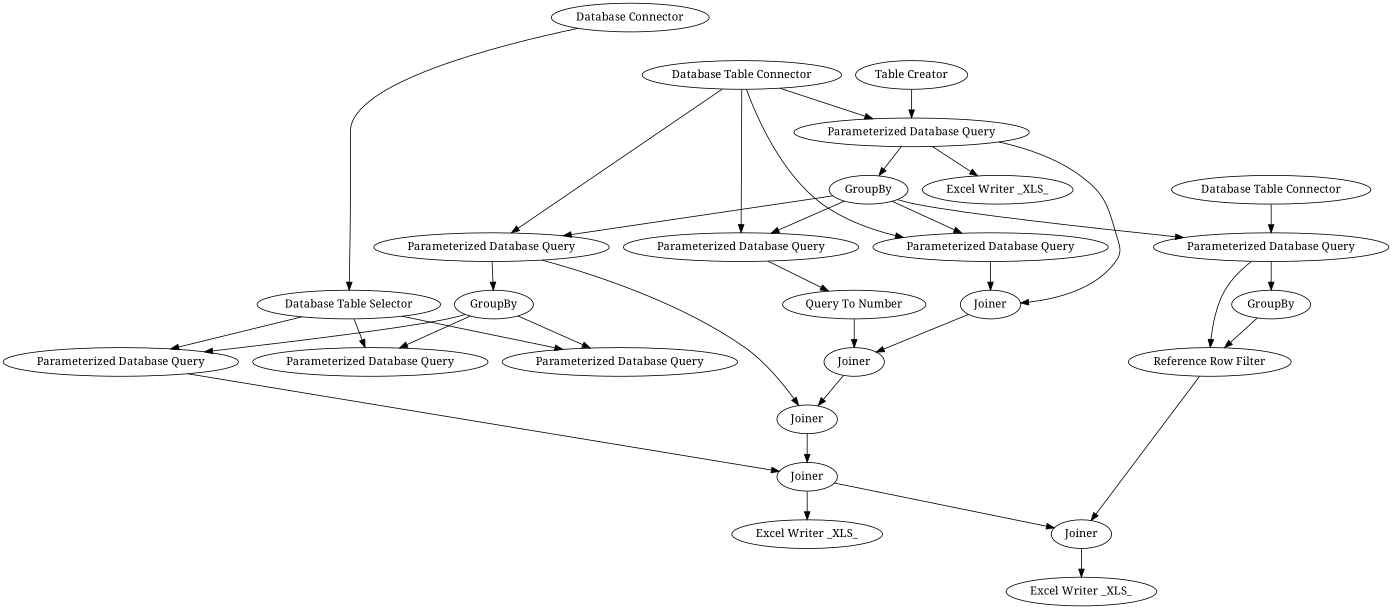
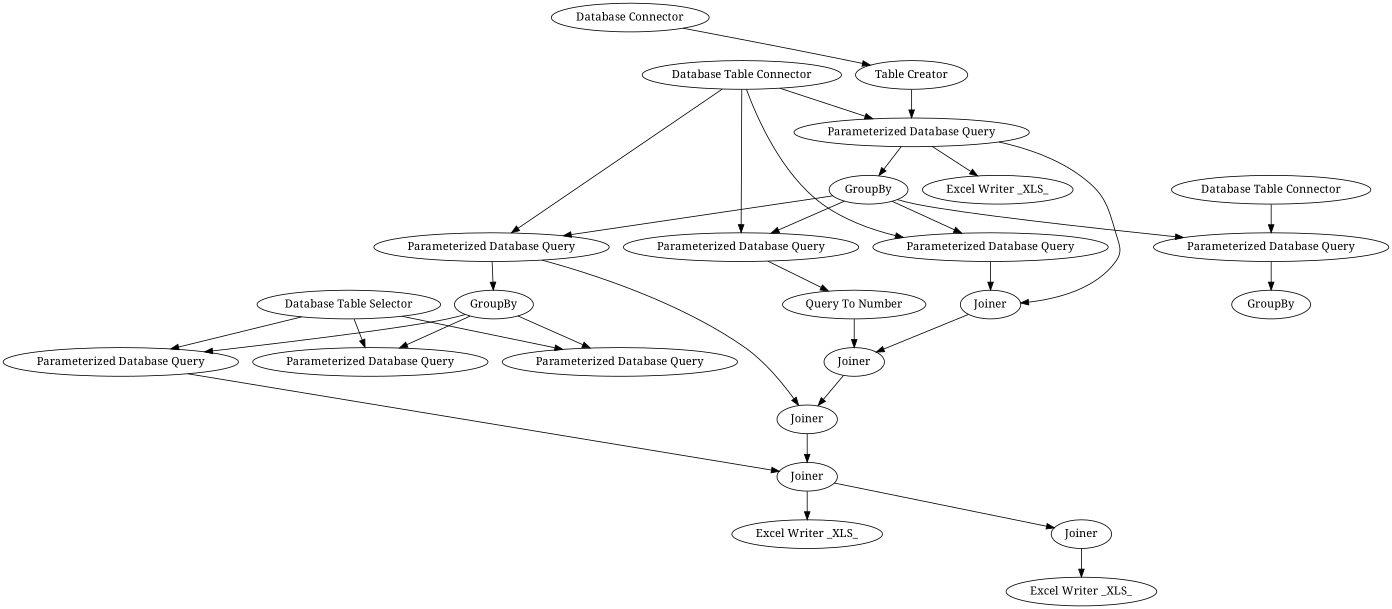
edge "Database Connector" -> "Database Table Selector": now "Database Connector" -> "Table Creator"
node "Reference Row Filter": removed
